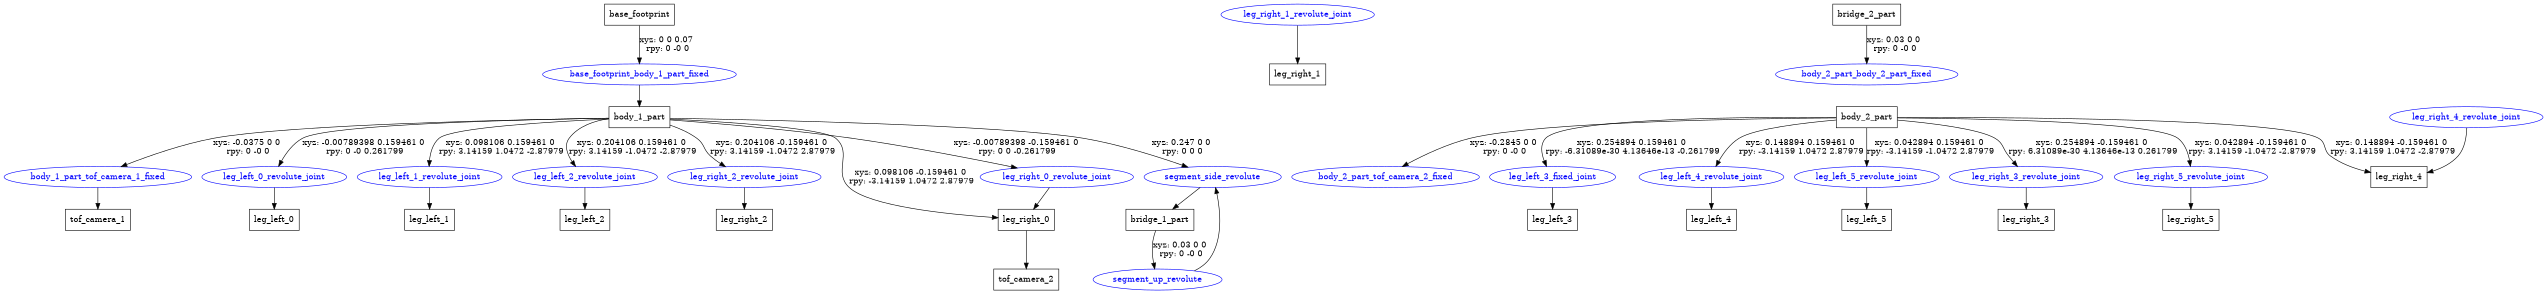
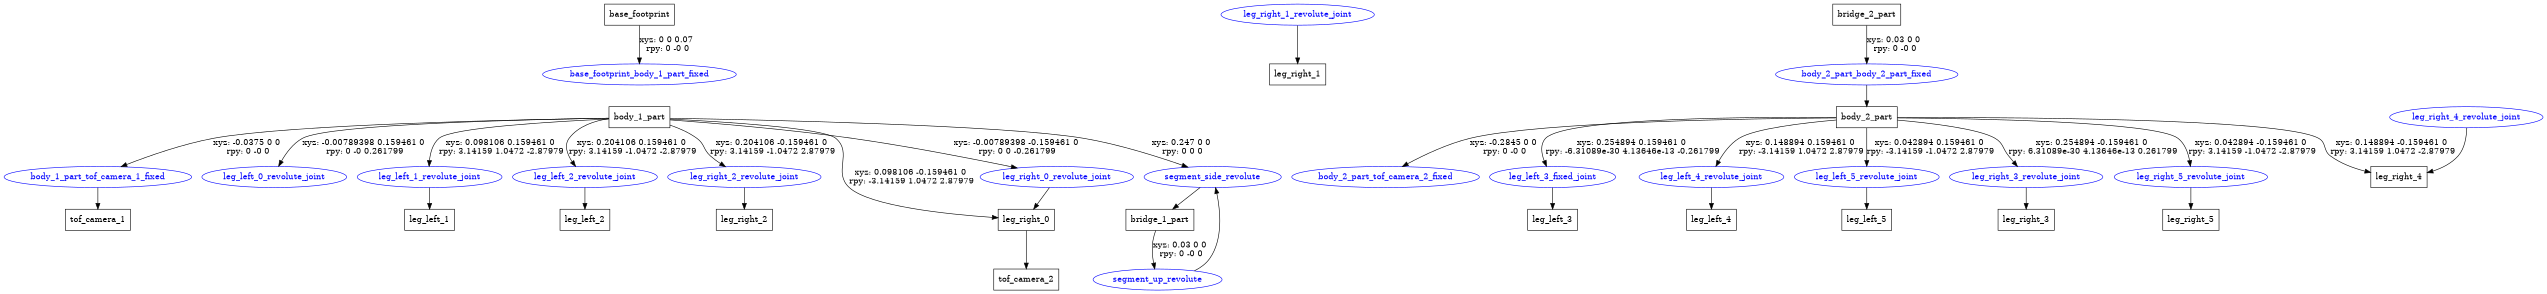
edge "base_footprint_body_1_part_fixed" -> "body_1_part": removed
edge "body_2_part_body_2_part_fixed" -> "body_2_part": added
node "leg_left_0": removed
